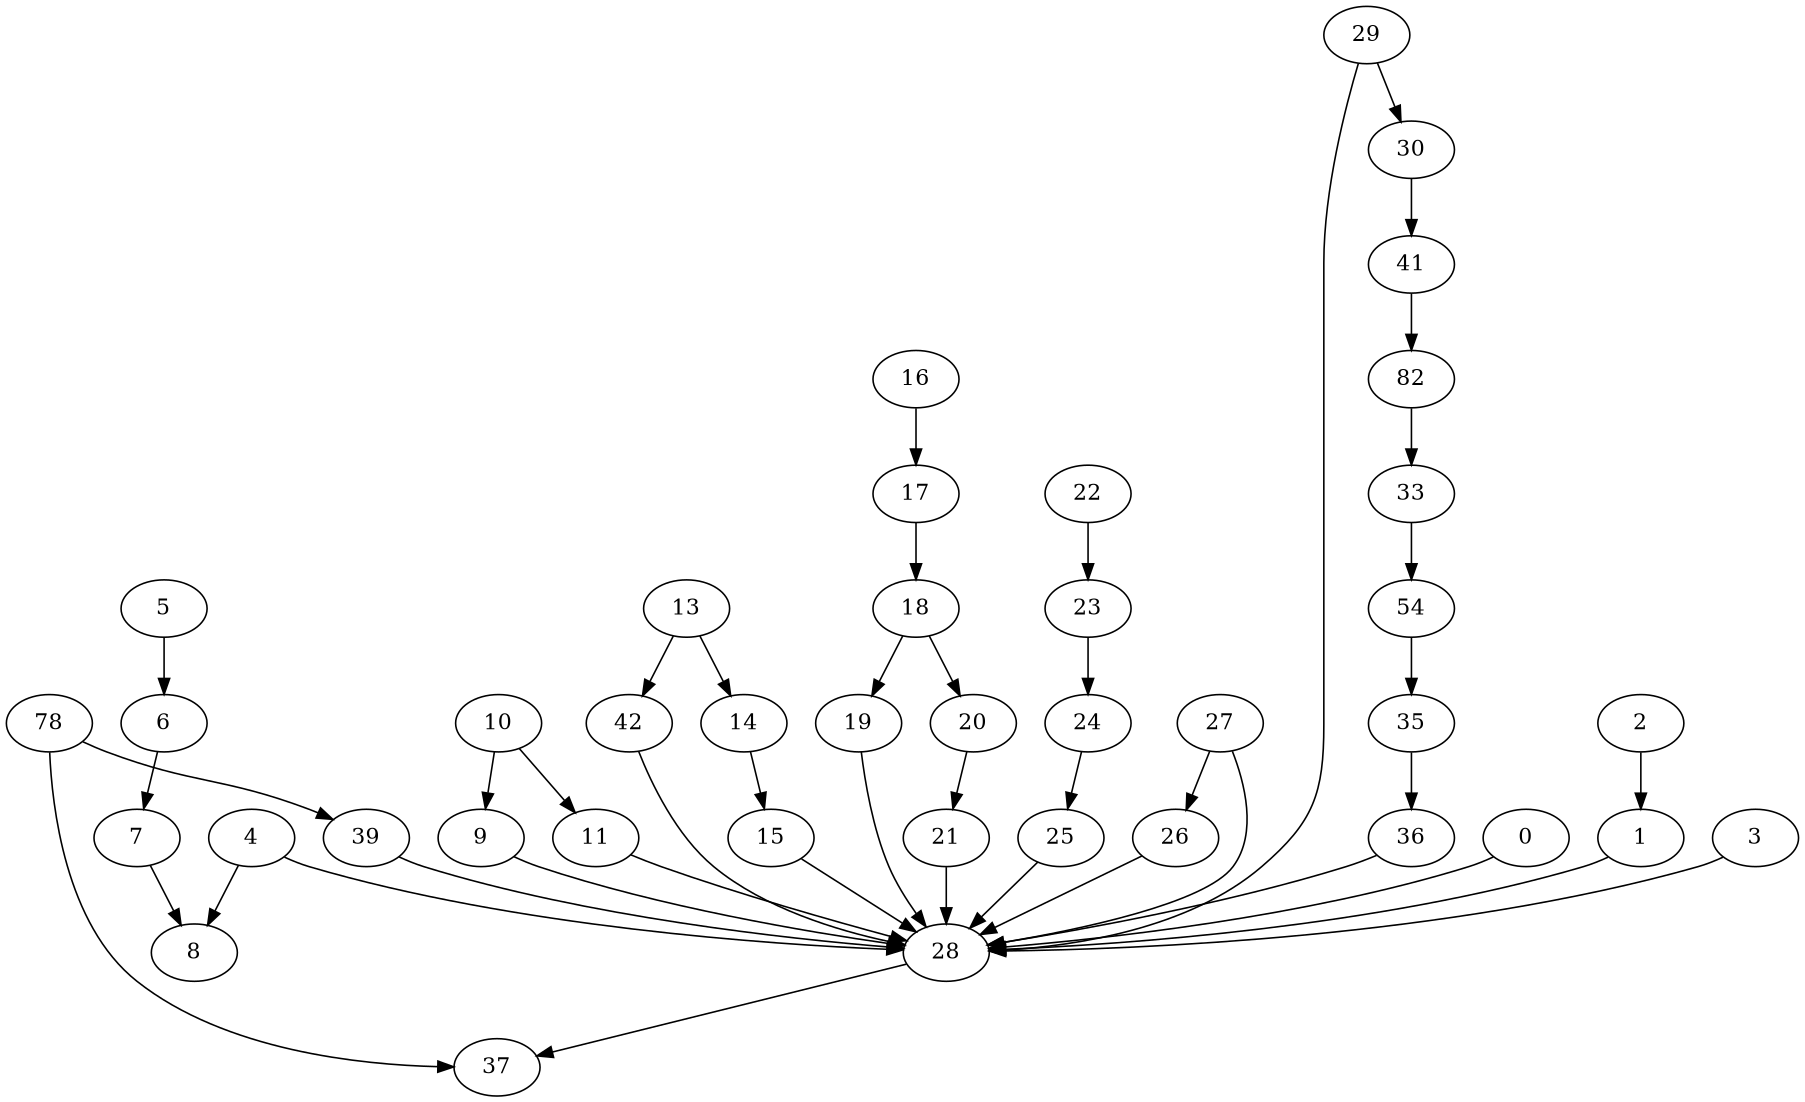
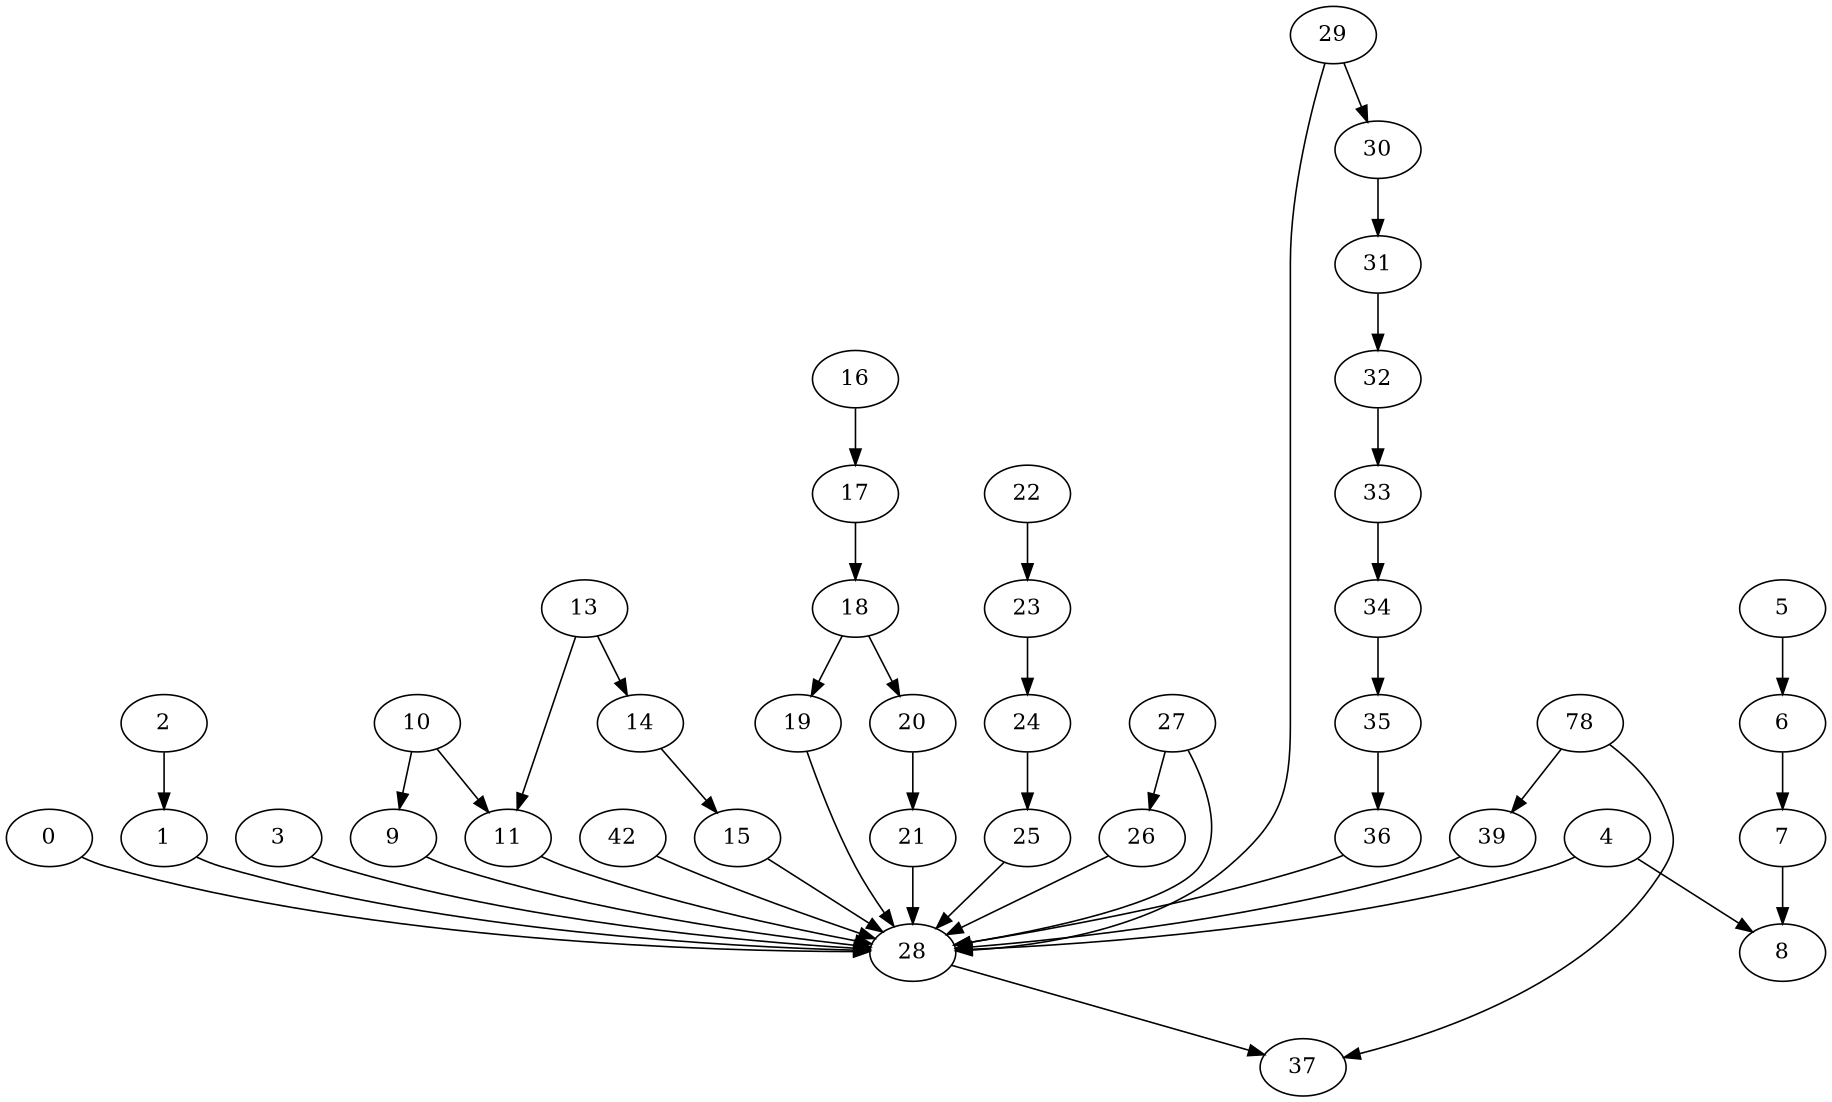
node "41": label "41" -> "31"
node "82": label "82" -> "32"
node "54": label "54" -> "34"
edge "13" -> "42": now "13" -> "11"
